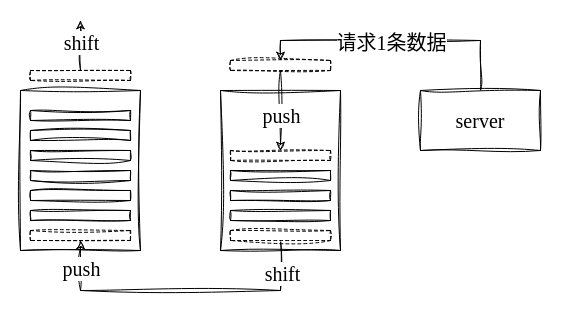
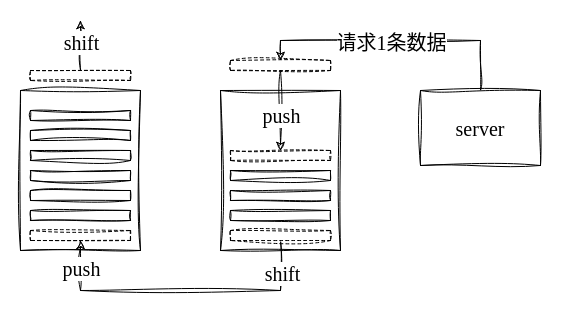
node "server": size 120x60 -> 120x75
